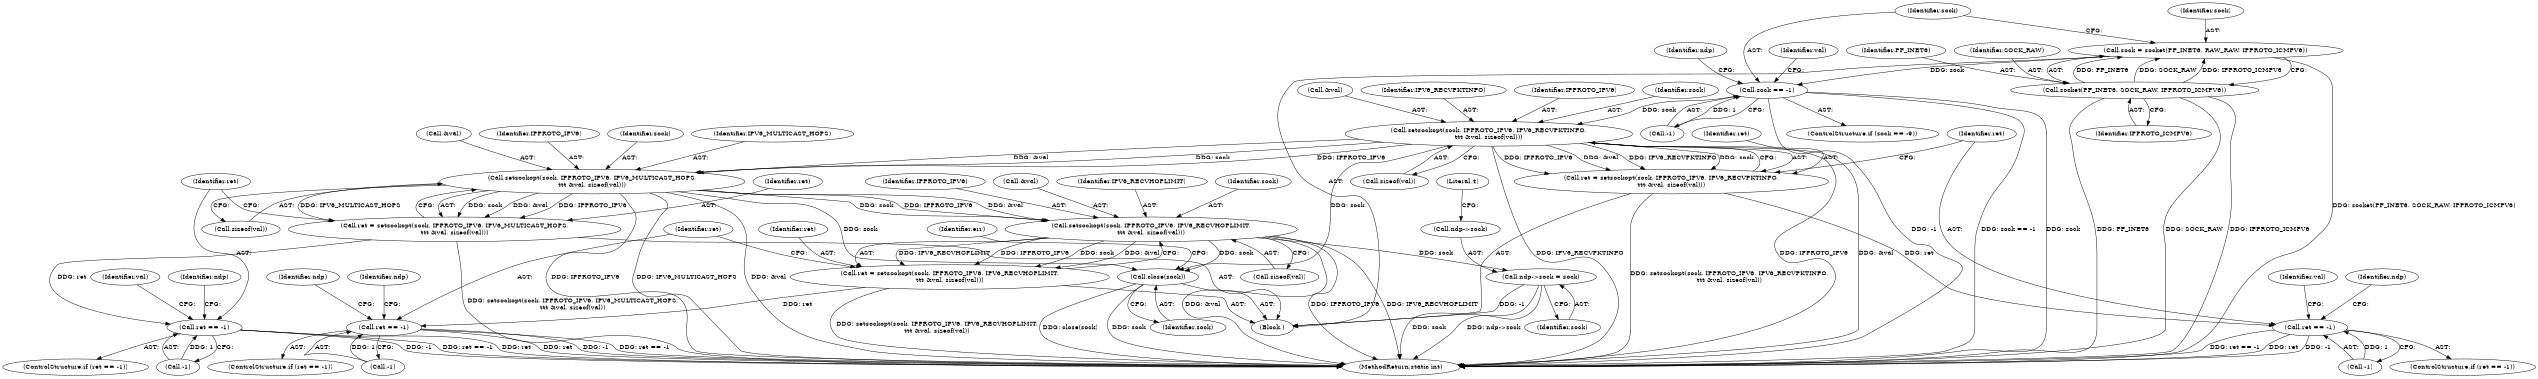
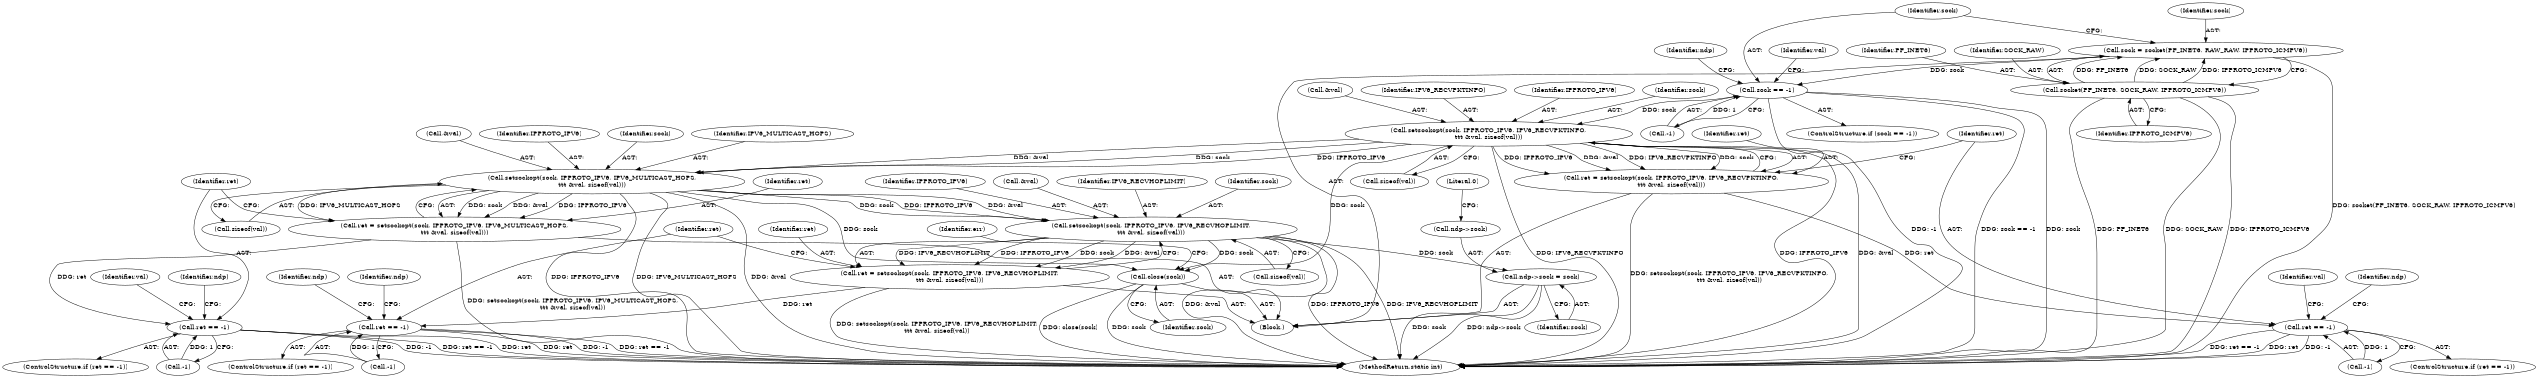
node "(ControlStructure,if (sock == -9))": label "(ControlStructure,if (sock == -9))" -> "(ControlStructure,if (sock == -1))"
node "(Literal,4)": label "(Literal,4)" -> "(Literal,0)"
edge "(Call,ndp->sock = sock)" -> "(Block,)": label "DDG: -1" -> "AST: "
